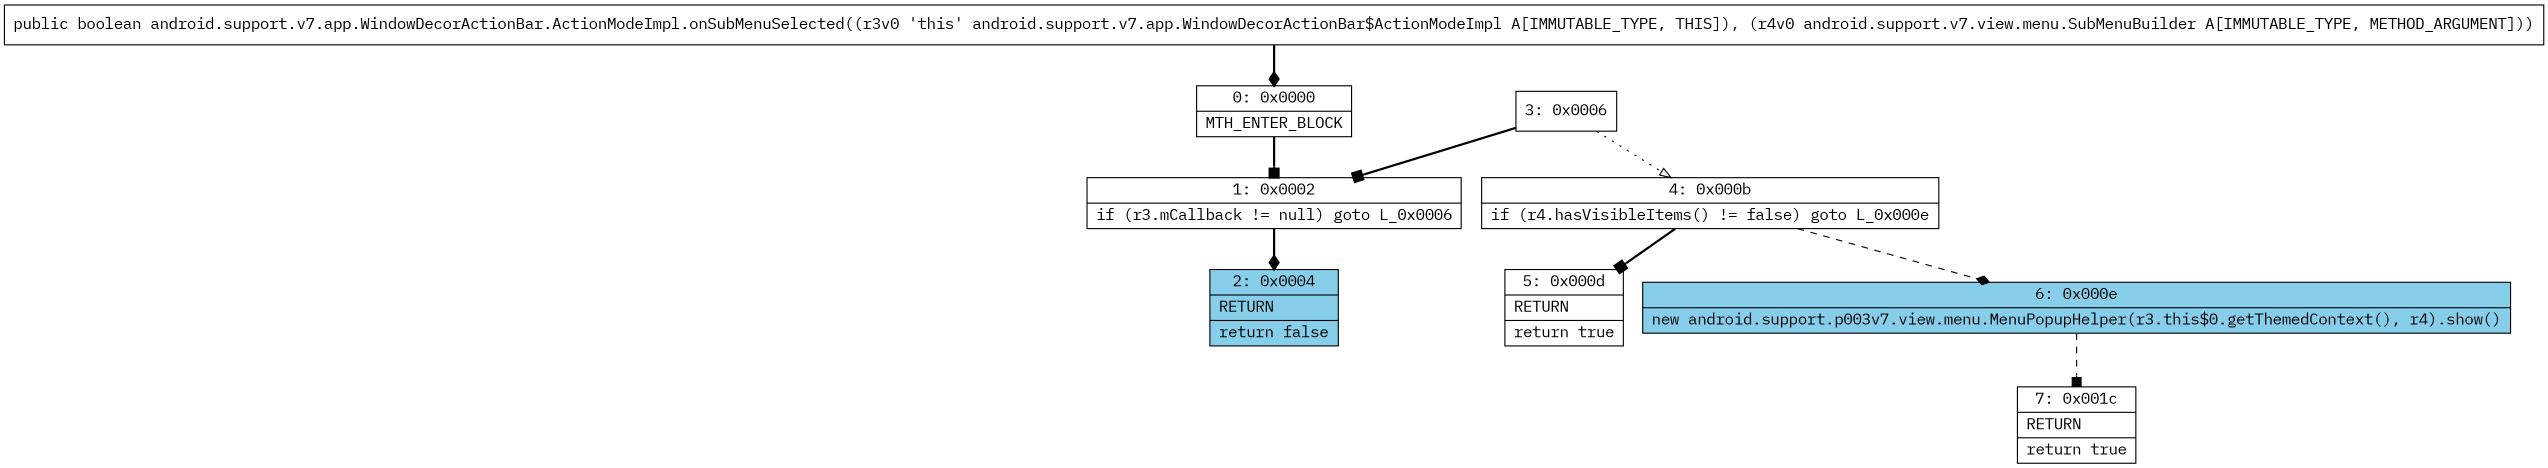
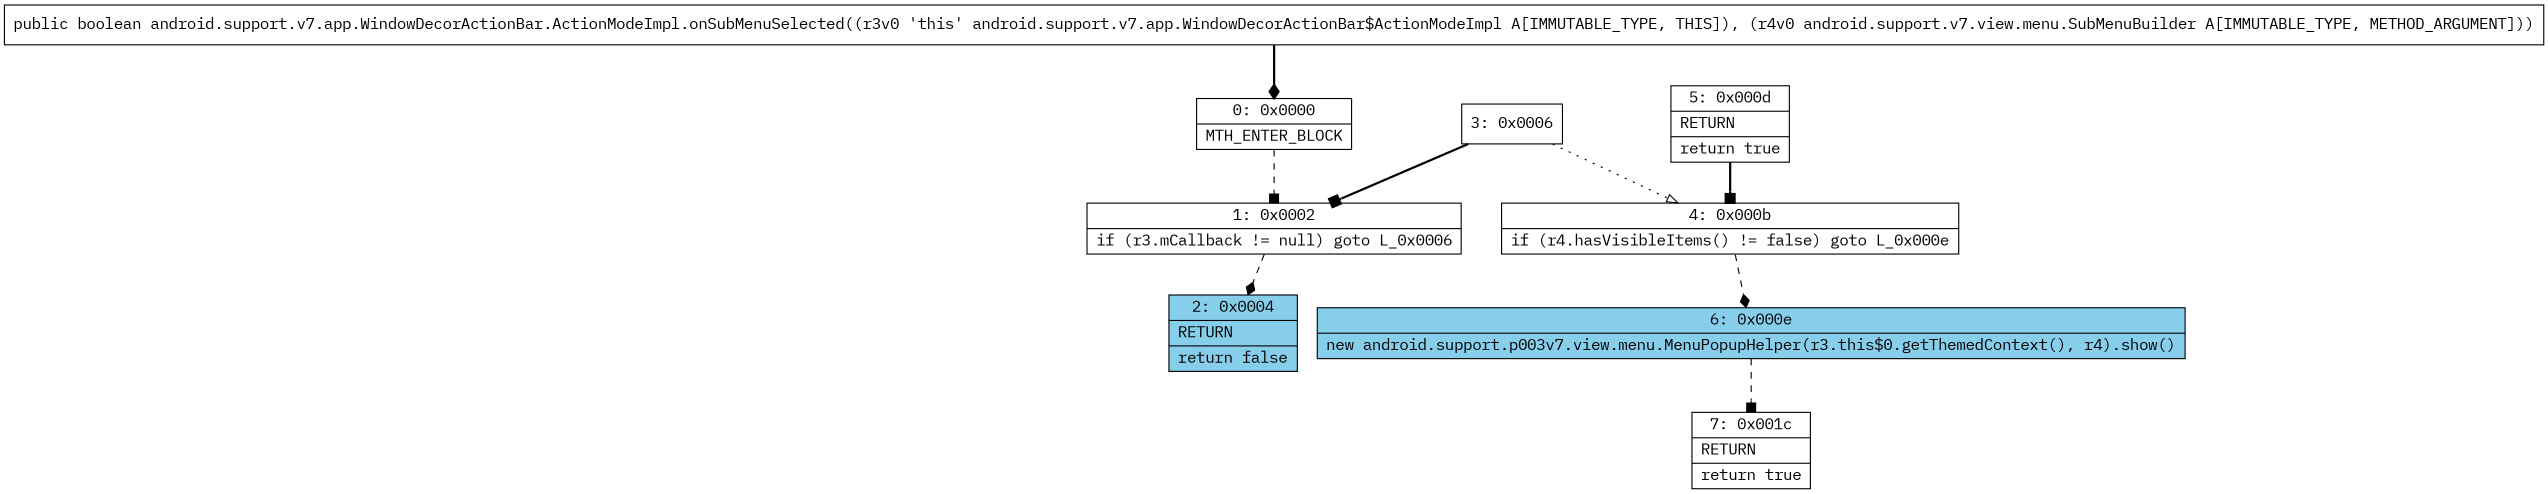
edge "0: 0x0000" -> "1: 0x0002": style bold -> dashed
edge "1: 0x0002" -> "2: 0x0004": style bold -> dashed
edge "4: 0x000b" -> "5: 0x000d": reversed
